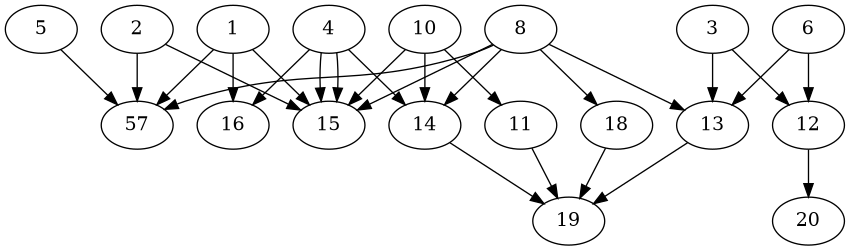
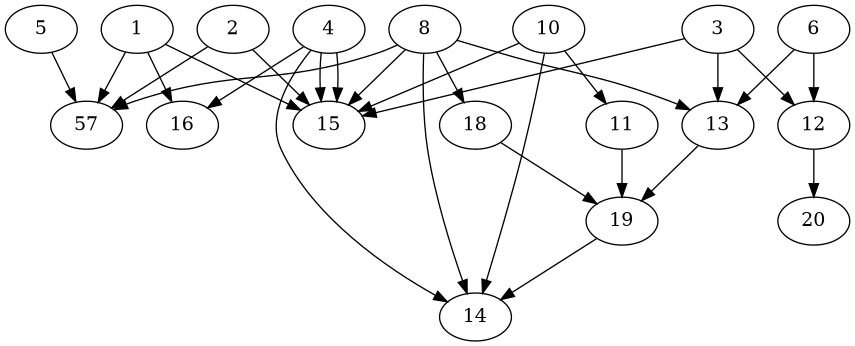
edge "3" -> "15": added
edge "14" -> "19": reversed
